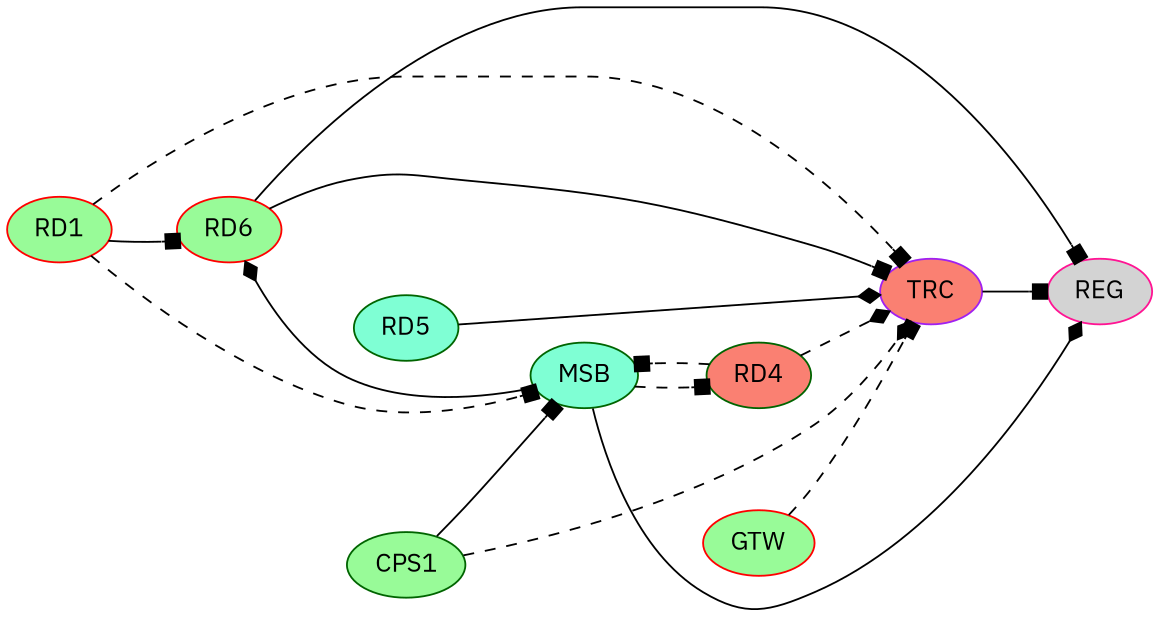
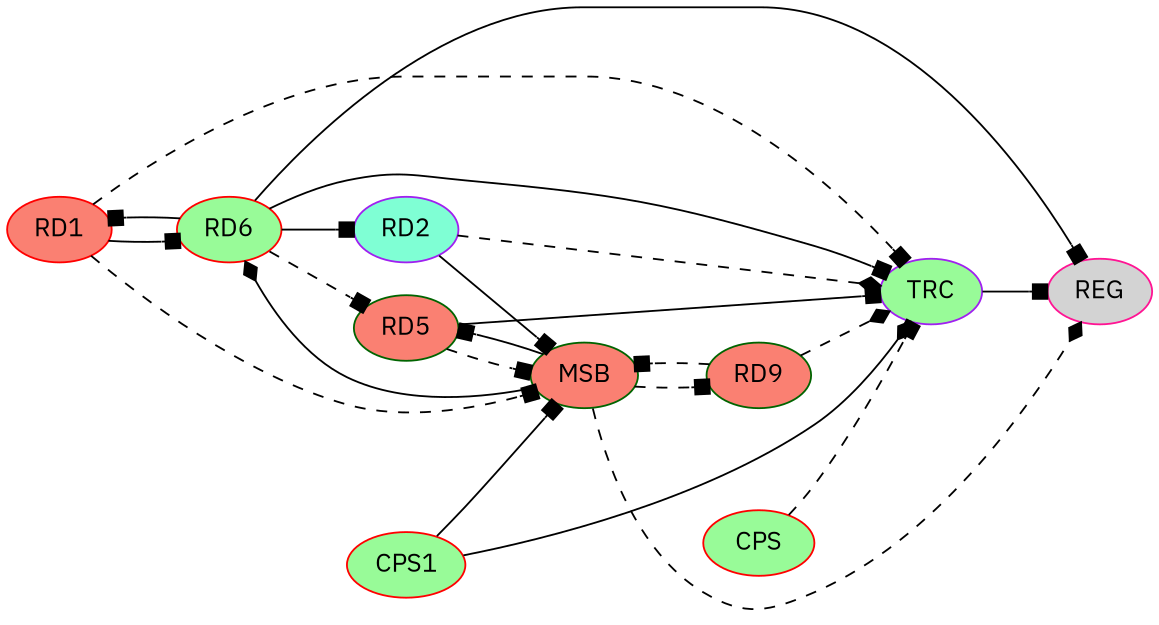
edge "RD6" -> "RD1": added
node "RD1": fillcolor palegreen -> salmon
node "RD2": added
edge "RD6" -> "RD5": added
node "TRC": fillcolor salmon -> palegreen
edge "RD5" -> "TRC": arrowhead diamond -> box
node "RD5": fillcolor aquamarine -> salmon
edge "MSB" -> "RD5": added
edge "RD5" -> "MSB": added
node "MSB": fillcolor aquamarine -> salmon
node "RD4": label "RD4" -> "RD9"
edge "CPS1" -> "TRC": style dashed -> solid
node "GTW": label "GTW" -> "CPS"
node "CPS1": color darkgreen -> red
edge "MSB" -> "REG": style solid -> dashed
